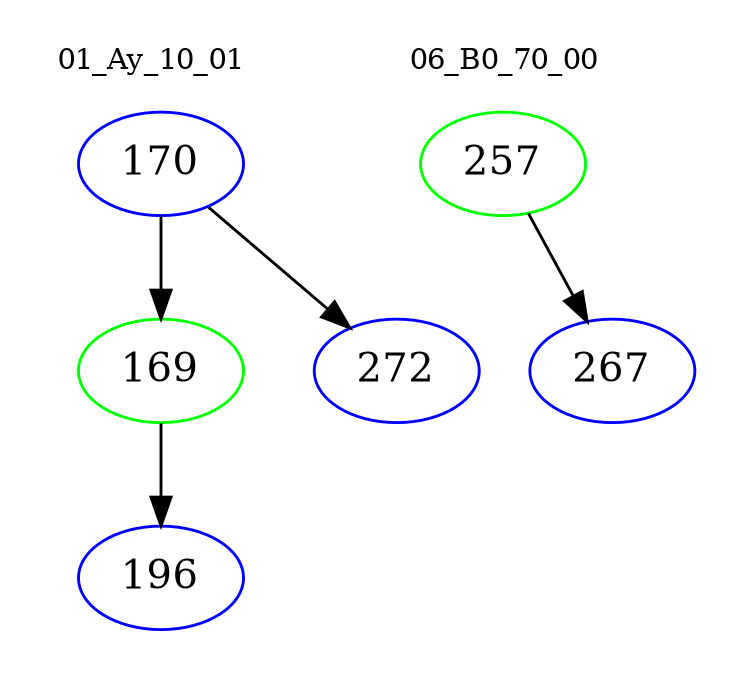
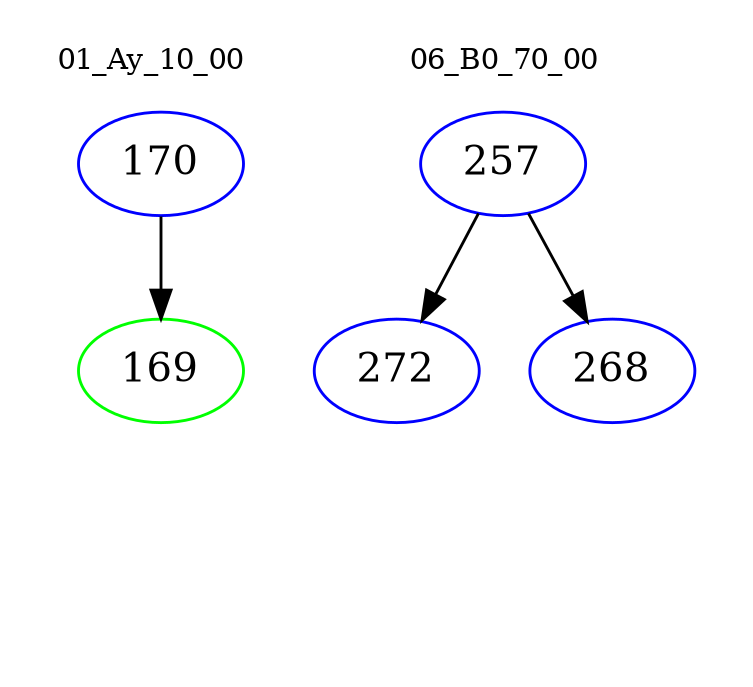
cluster "01_Ay_10_01": label "01_Ay_10_01" -> "01_Ay_10_00"
node "257": color green -> blue
edge "170" -> "272": now "257" -> "272"
node "267": label "267" -> "268"
node "196": removed
